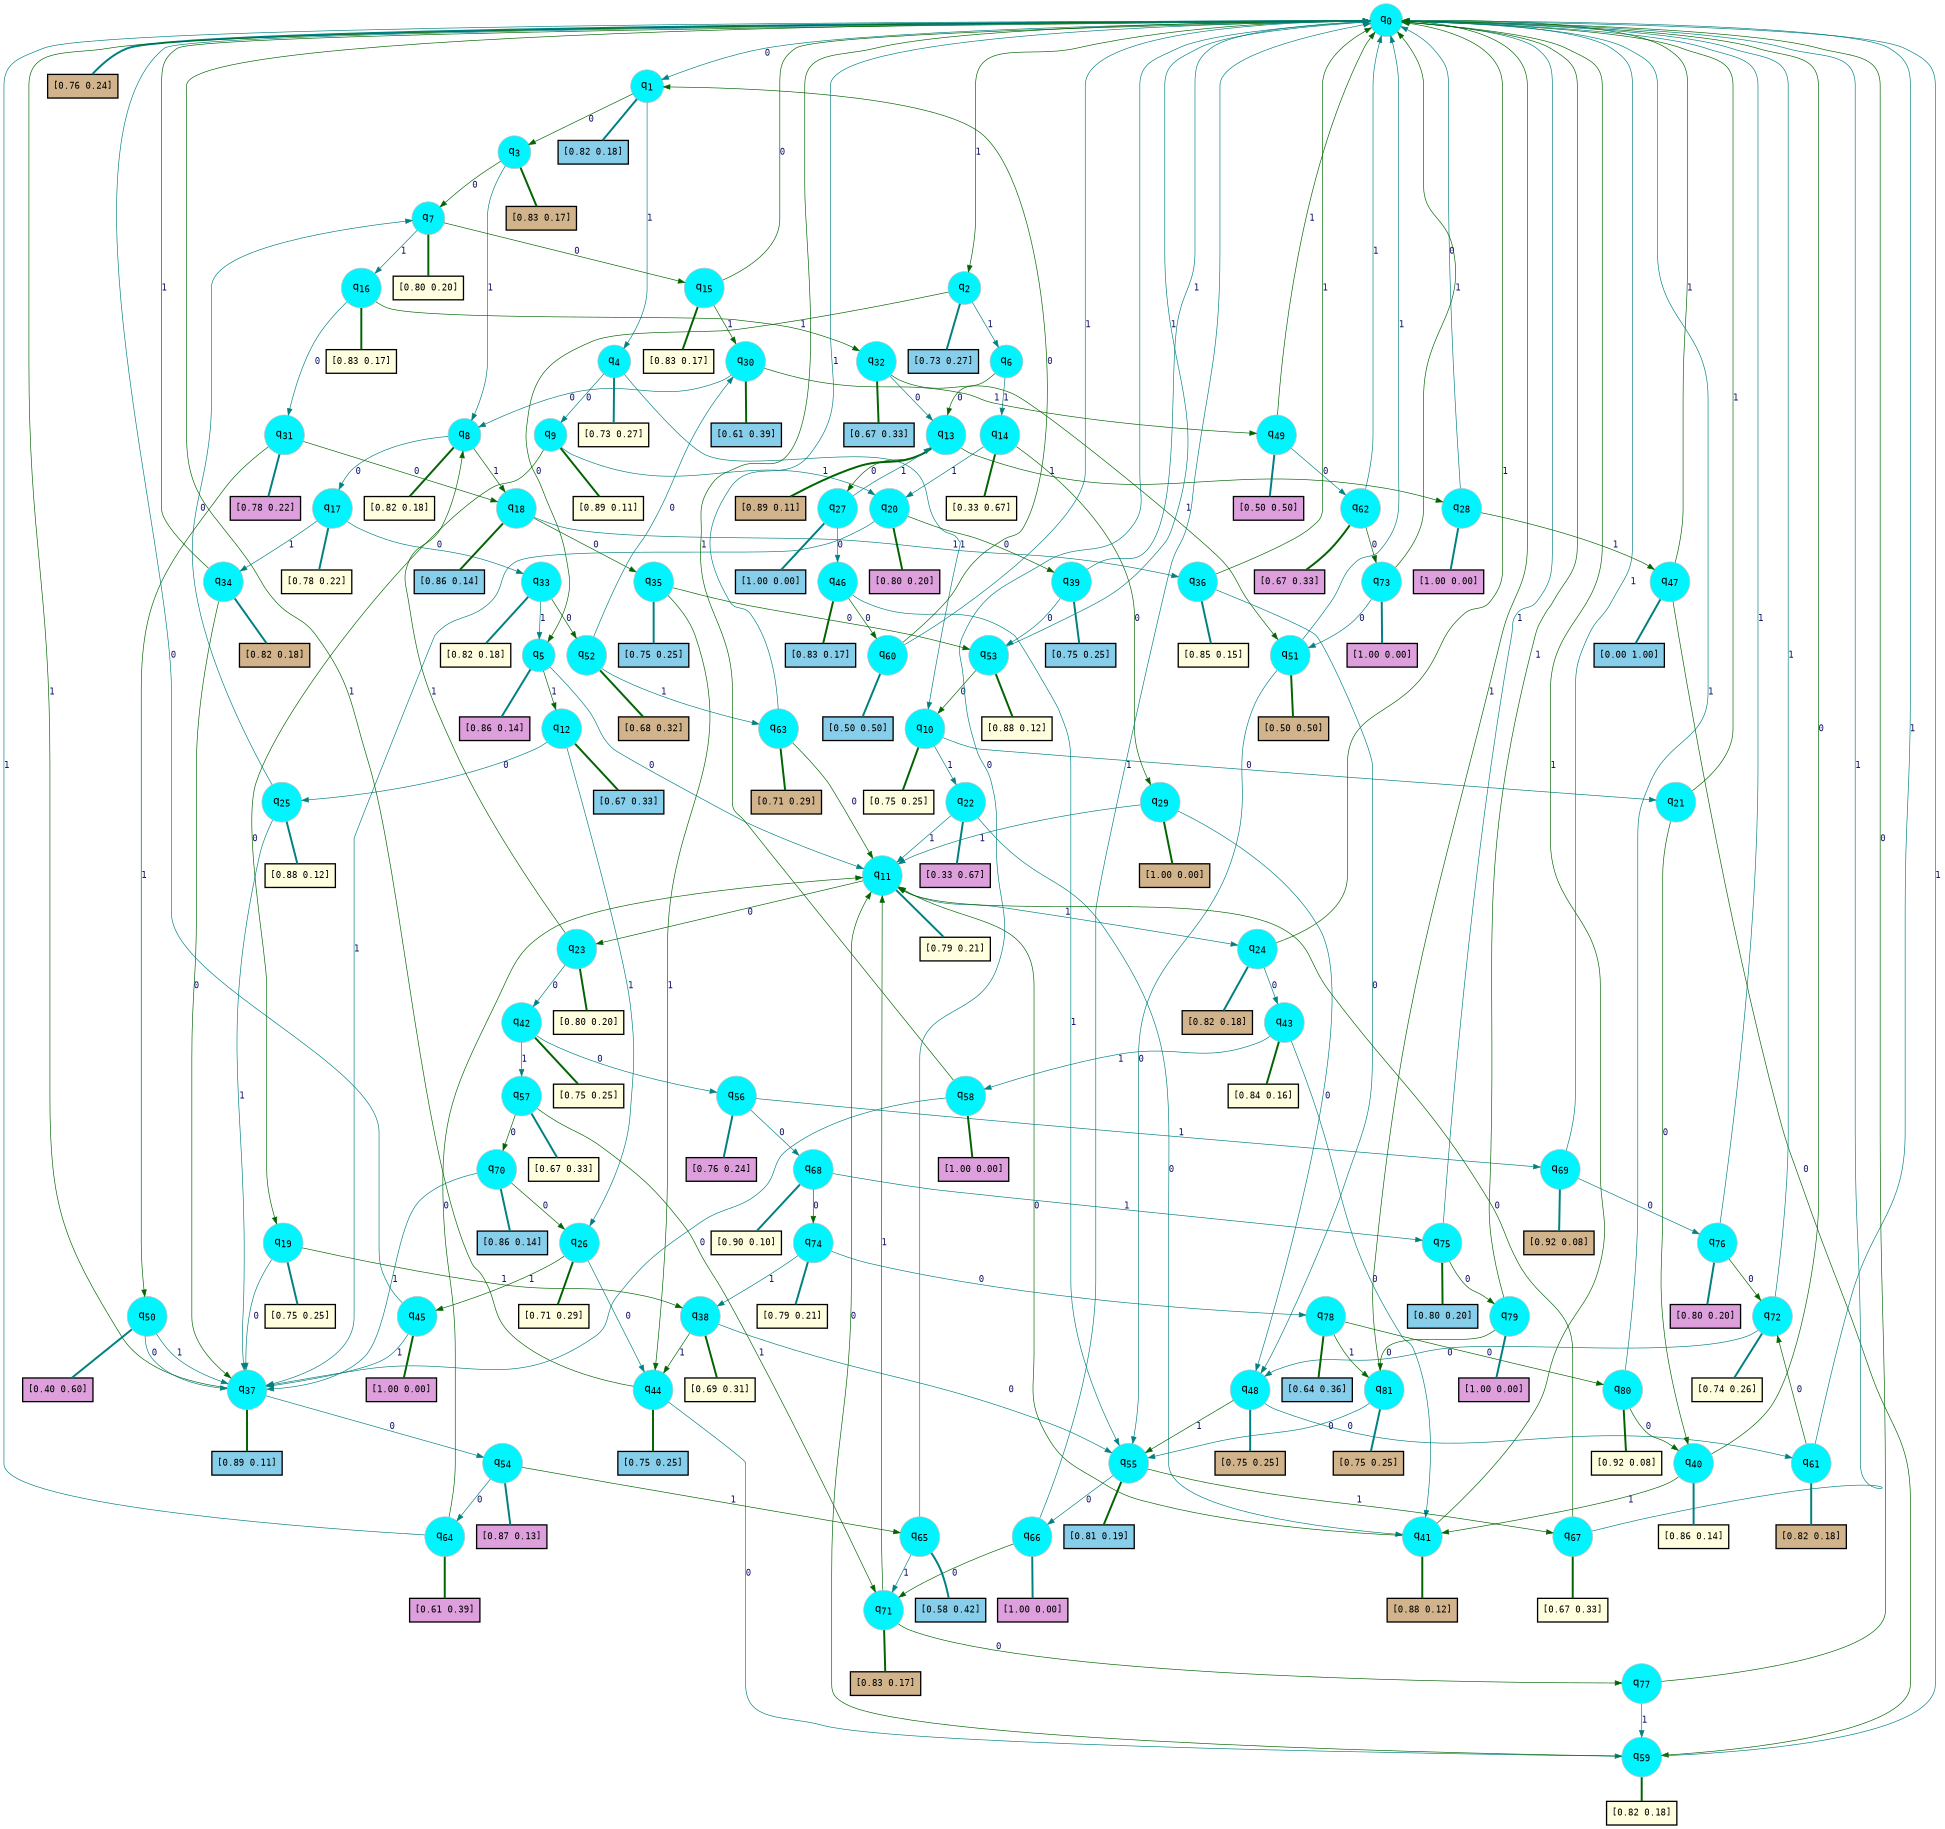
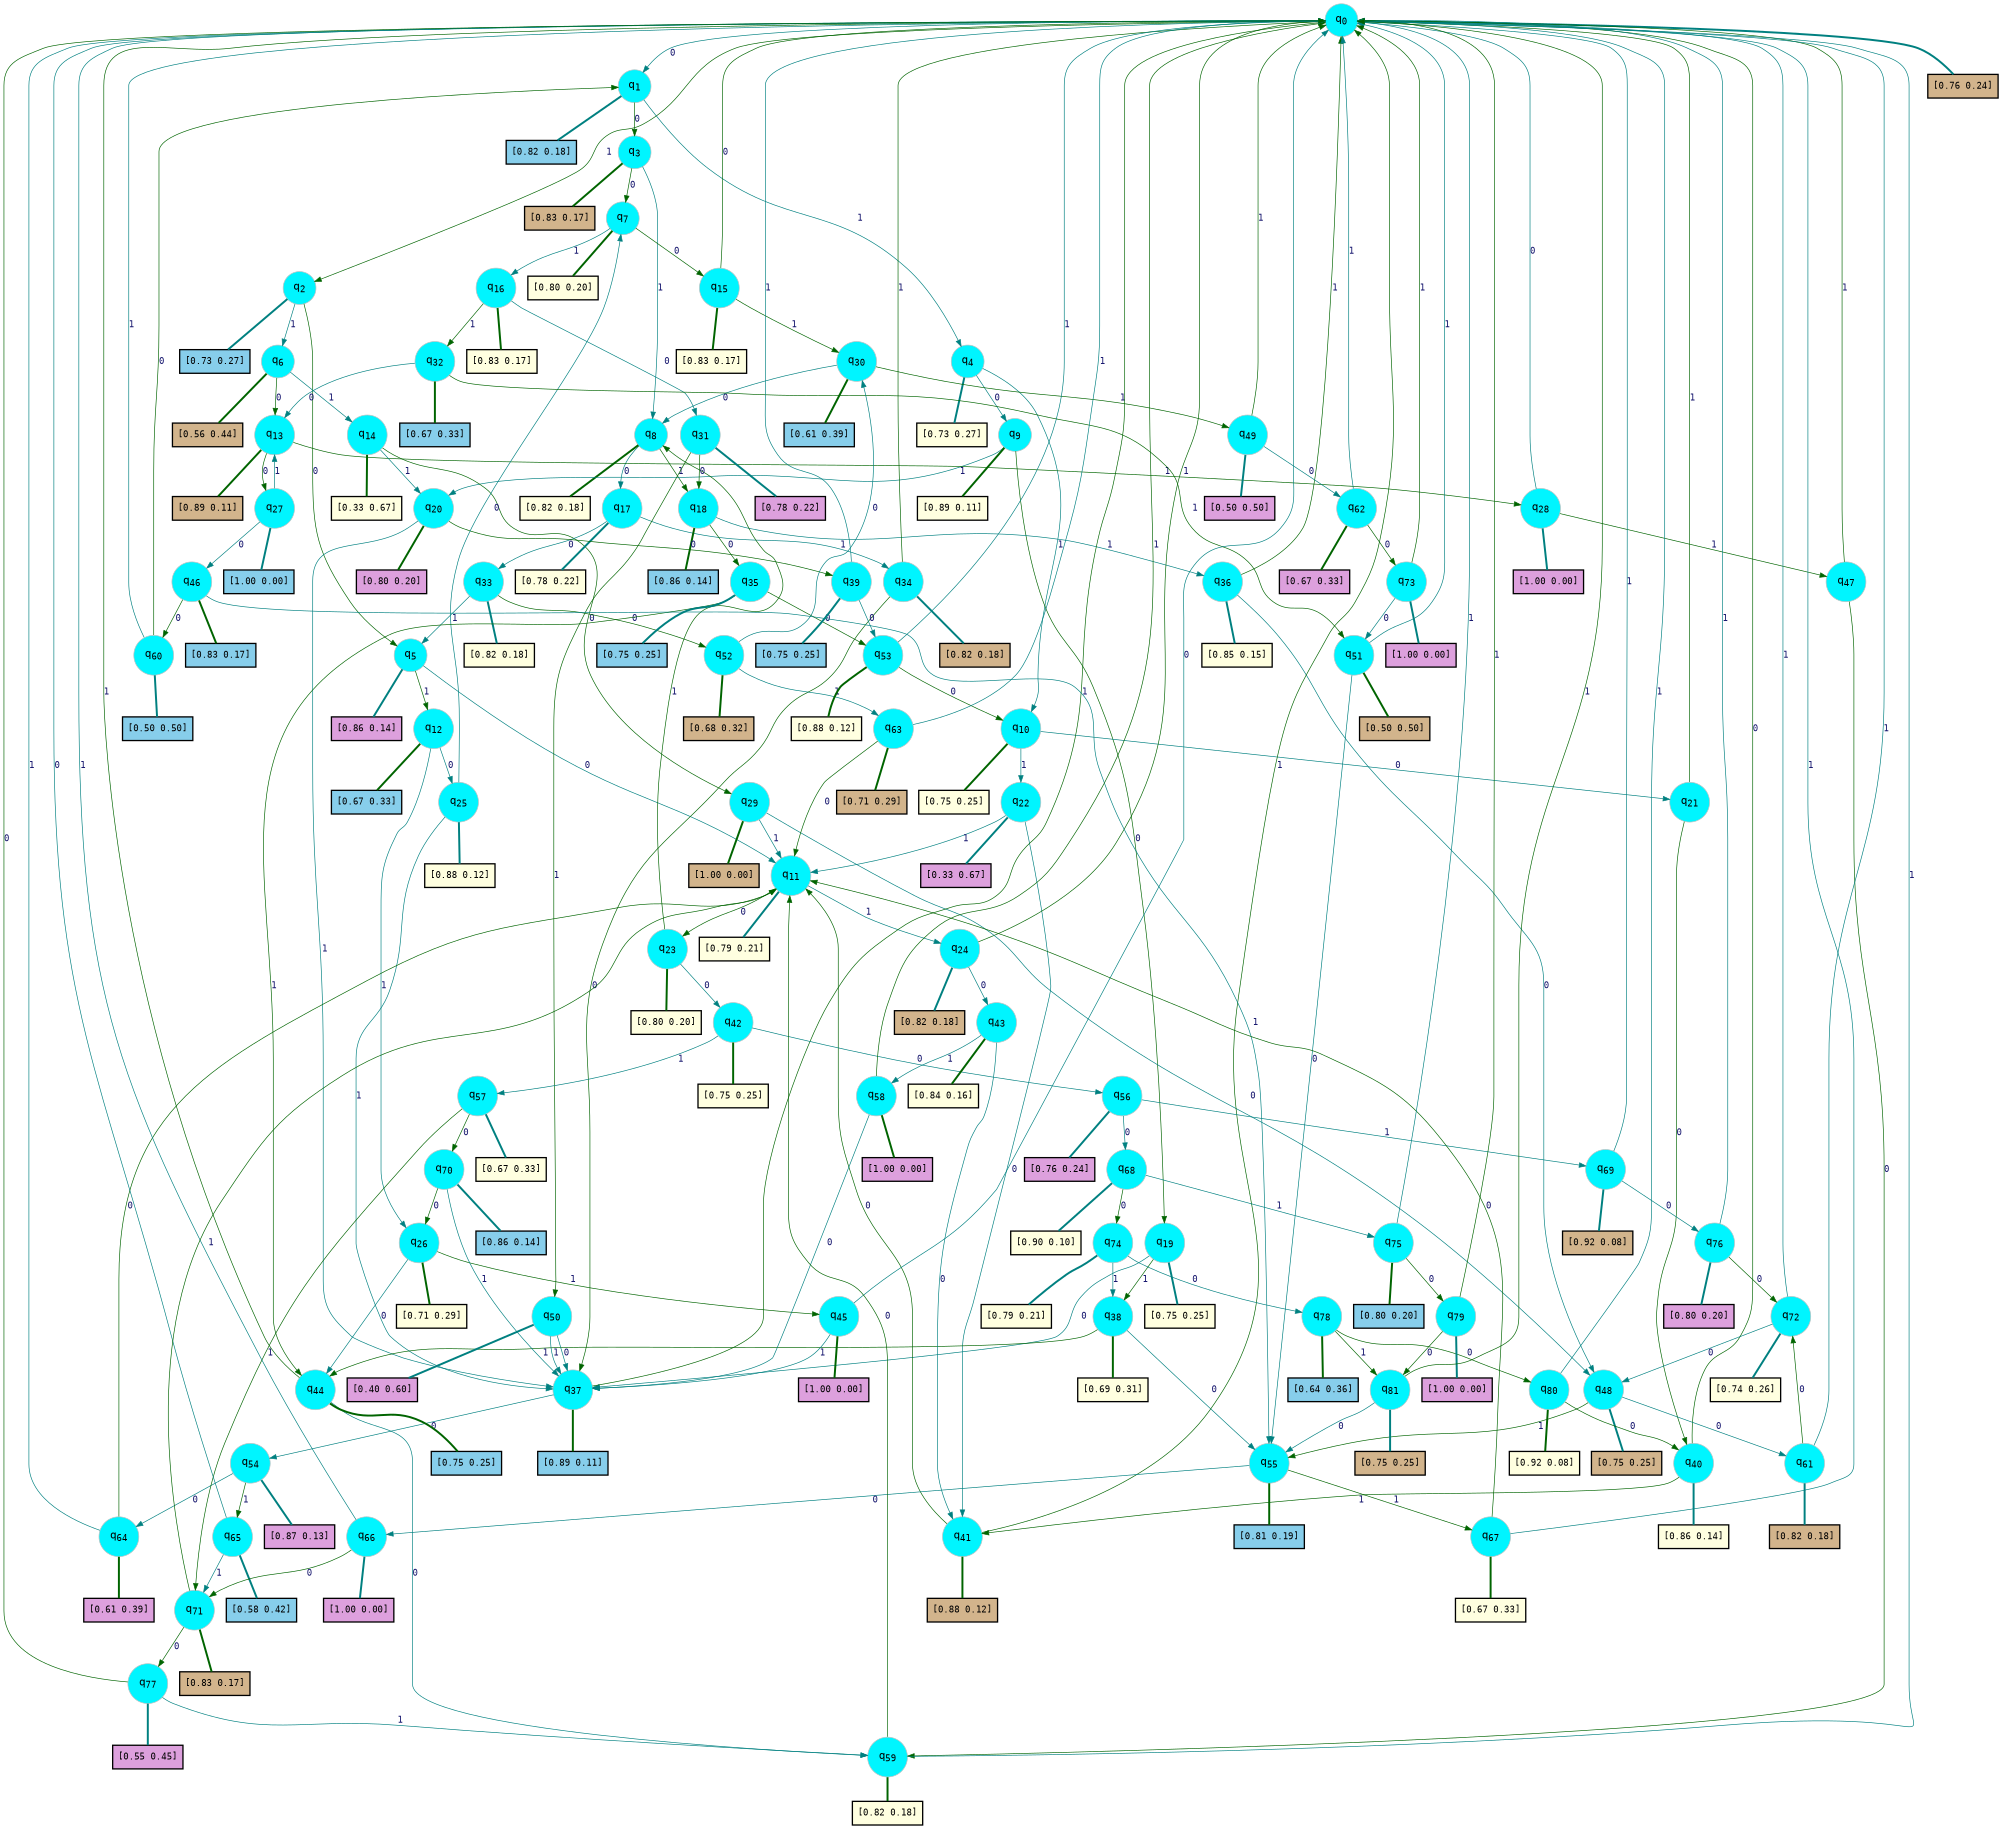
node "[0.56 0.44]": added
node "[0.00 1.00]": removed
node "[0.55 0.45]": added
